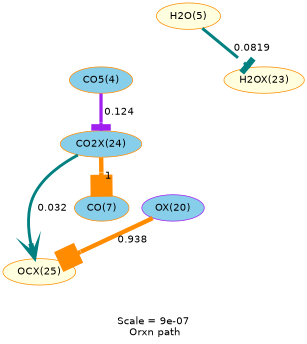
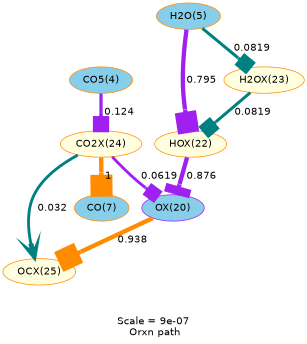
node "H2O(5)": fillcolor lightyellow -> skyblue
edge "H2O(5)" -> "H2OX(23)": arrowhead tee -> box
edge "CO5(4)" -> "CO2X(24)": arrowhead tee -> box
node "CO2X(24)": fillcolor skyblue -> lightyellow
node "HOX(22)": added
edge "CO2X(24)" -> "OX(20)": added, label "0.0619"
